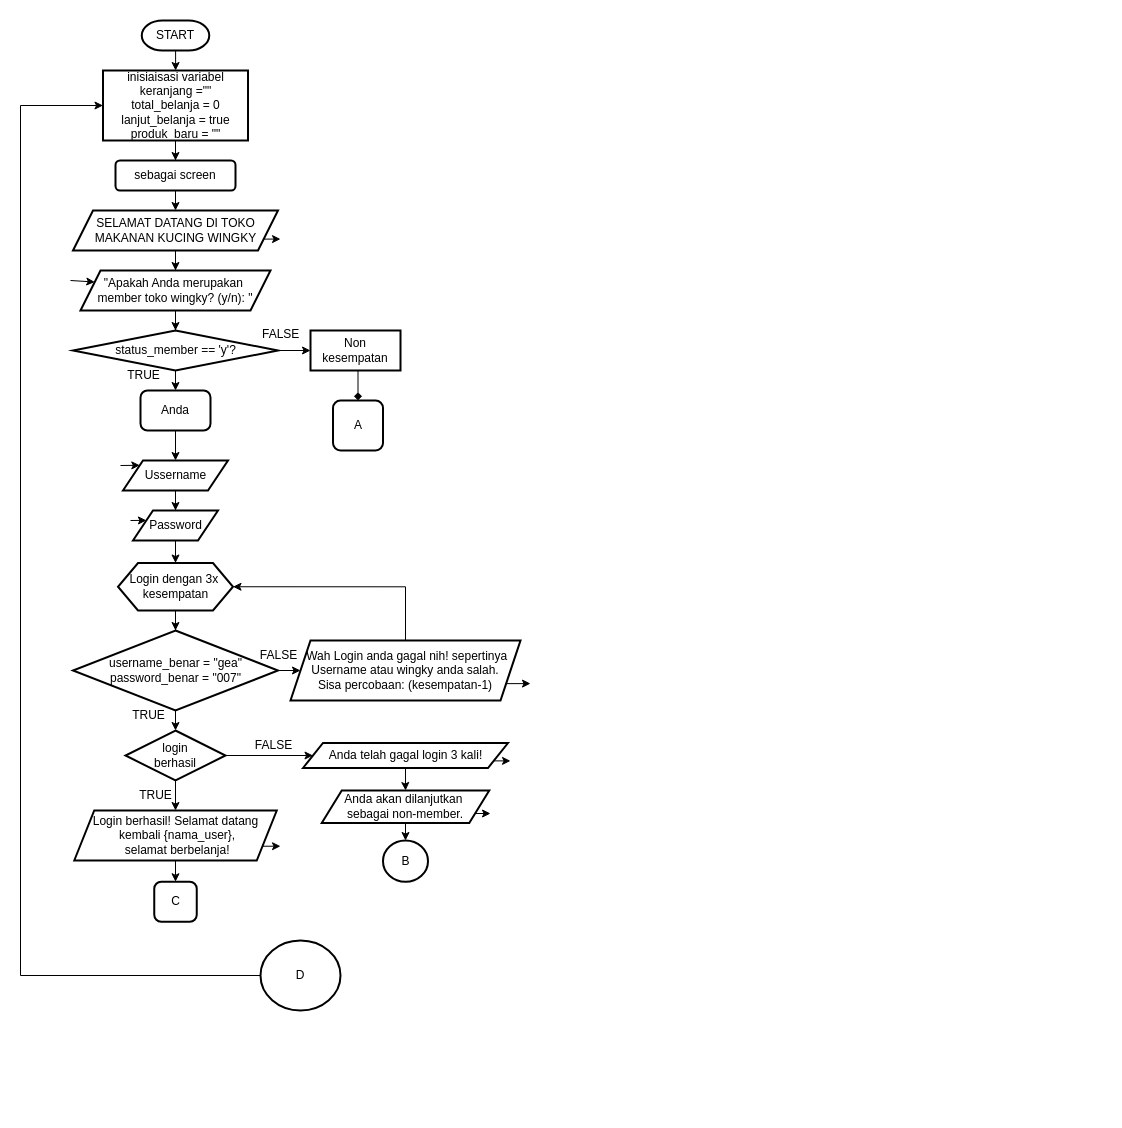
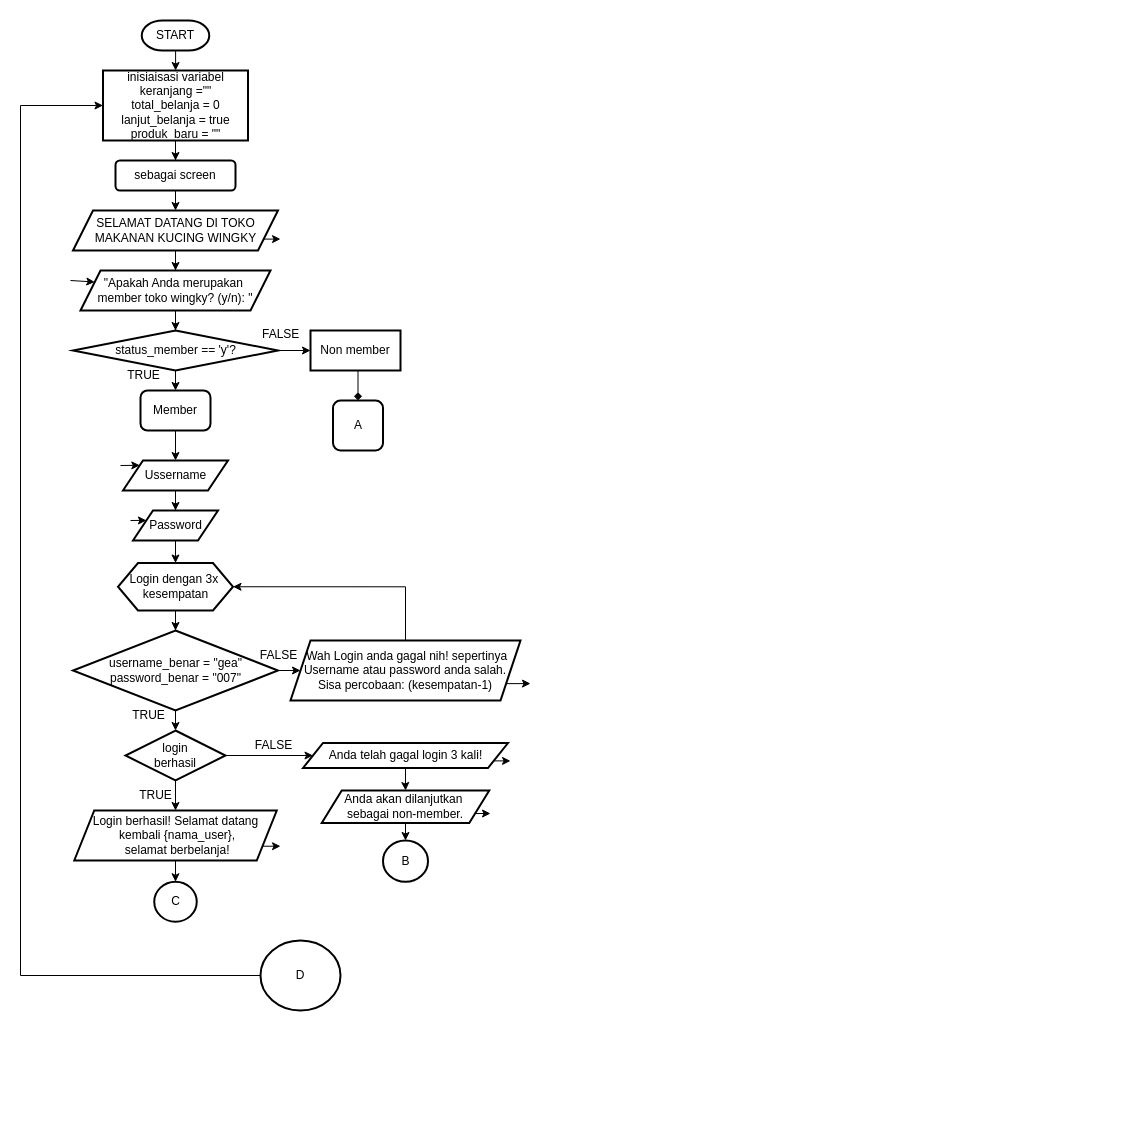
node "Non kesempatan": label "Non kesempatan" -> "Non member"
node "Anda": label "Anda" -> "Member"
node "Wah Login anda gagal nih! sepertinya Username atau wingky anda salah. Sisa percobaan: (kesempatan-1)": label "Wah Login anda gagal nih! sepertinya Username atau wingky anda salah. Sisa percobaan: (kesempatan-1)" -> "Wah Login anda gagal nih! sepertinya Username atau password anda salah. Sisa percobaan: (kesempatan-1)"
node "C": shape rounded rectangle -> ellipse
